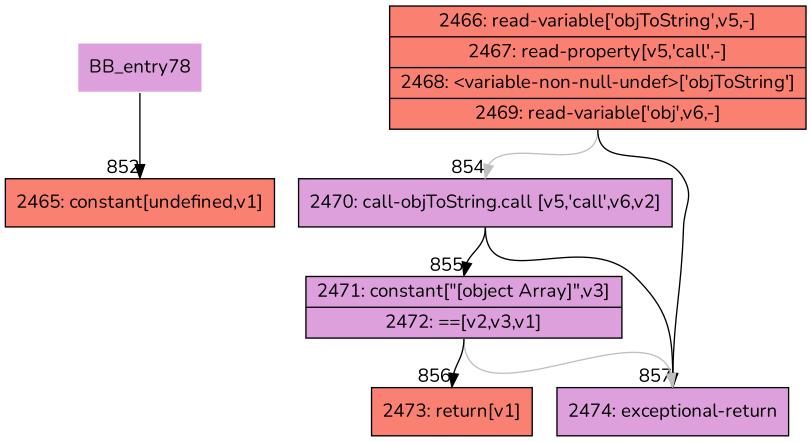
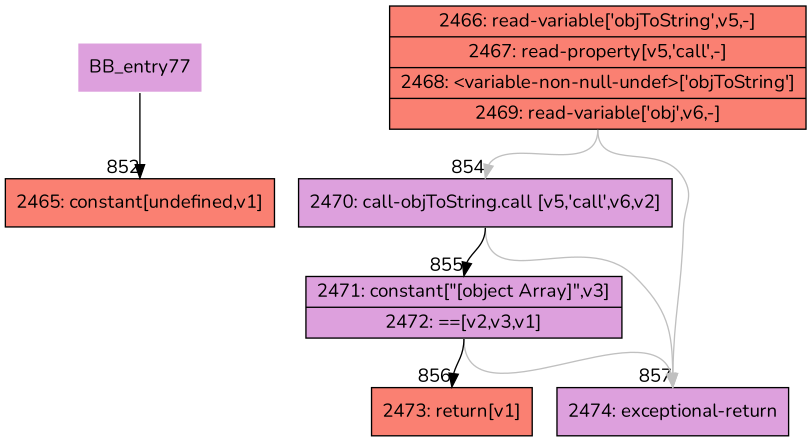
node "BB_entry78": label "BB_entry78" -> "BB_entry77"
edge "2466: read-variable['objToString',v5,-]" -> "2474: exceptional-return": color black -> gray
edge "2470: call-objToString.call [v5,'call',v6,v2]" -> "2474: exceptional-return": color black -> gray
